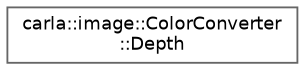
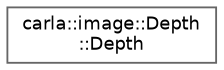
node "carla::image::ColorConverter ::Depth": label "carla::image::ColorConverter ::Depth" -> "carla::image::Depth ::Depth"
